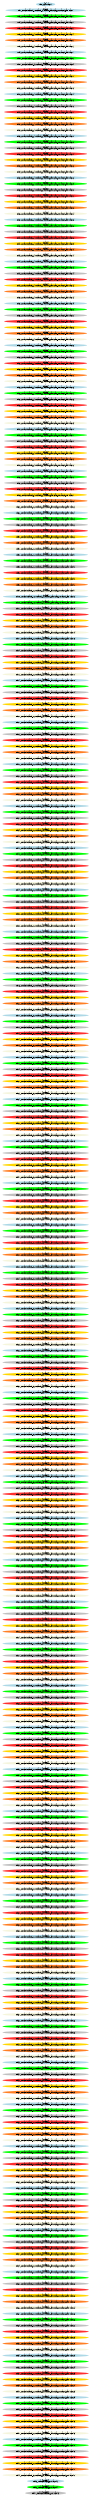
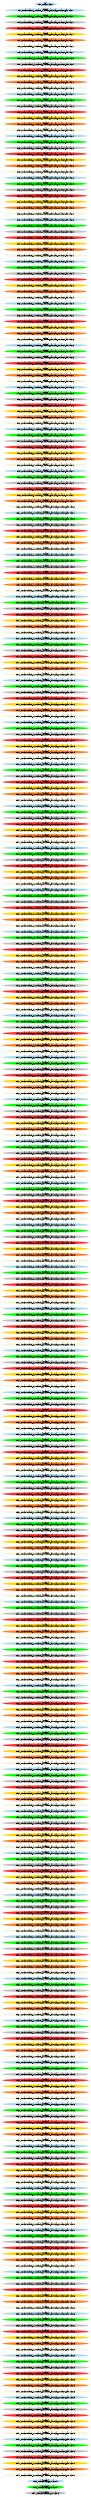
node "[in: ] node1 -- Input0 (vLayer 0)": label "[in: ] node1 -- Input0 (vLayer 0)" -> "[in: ] node1 -- ConvLayer0 (vLayer 0)"
